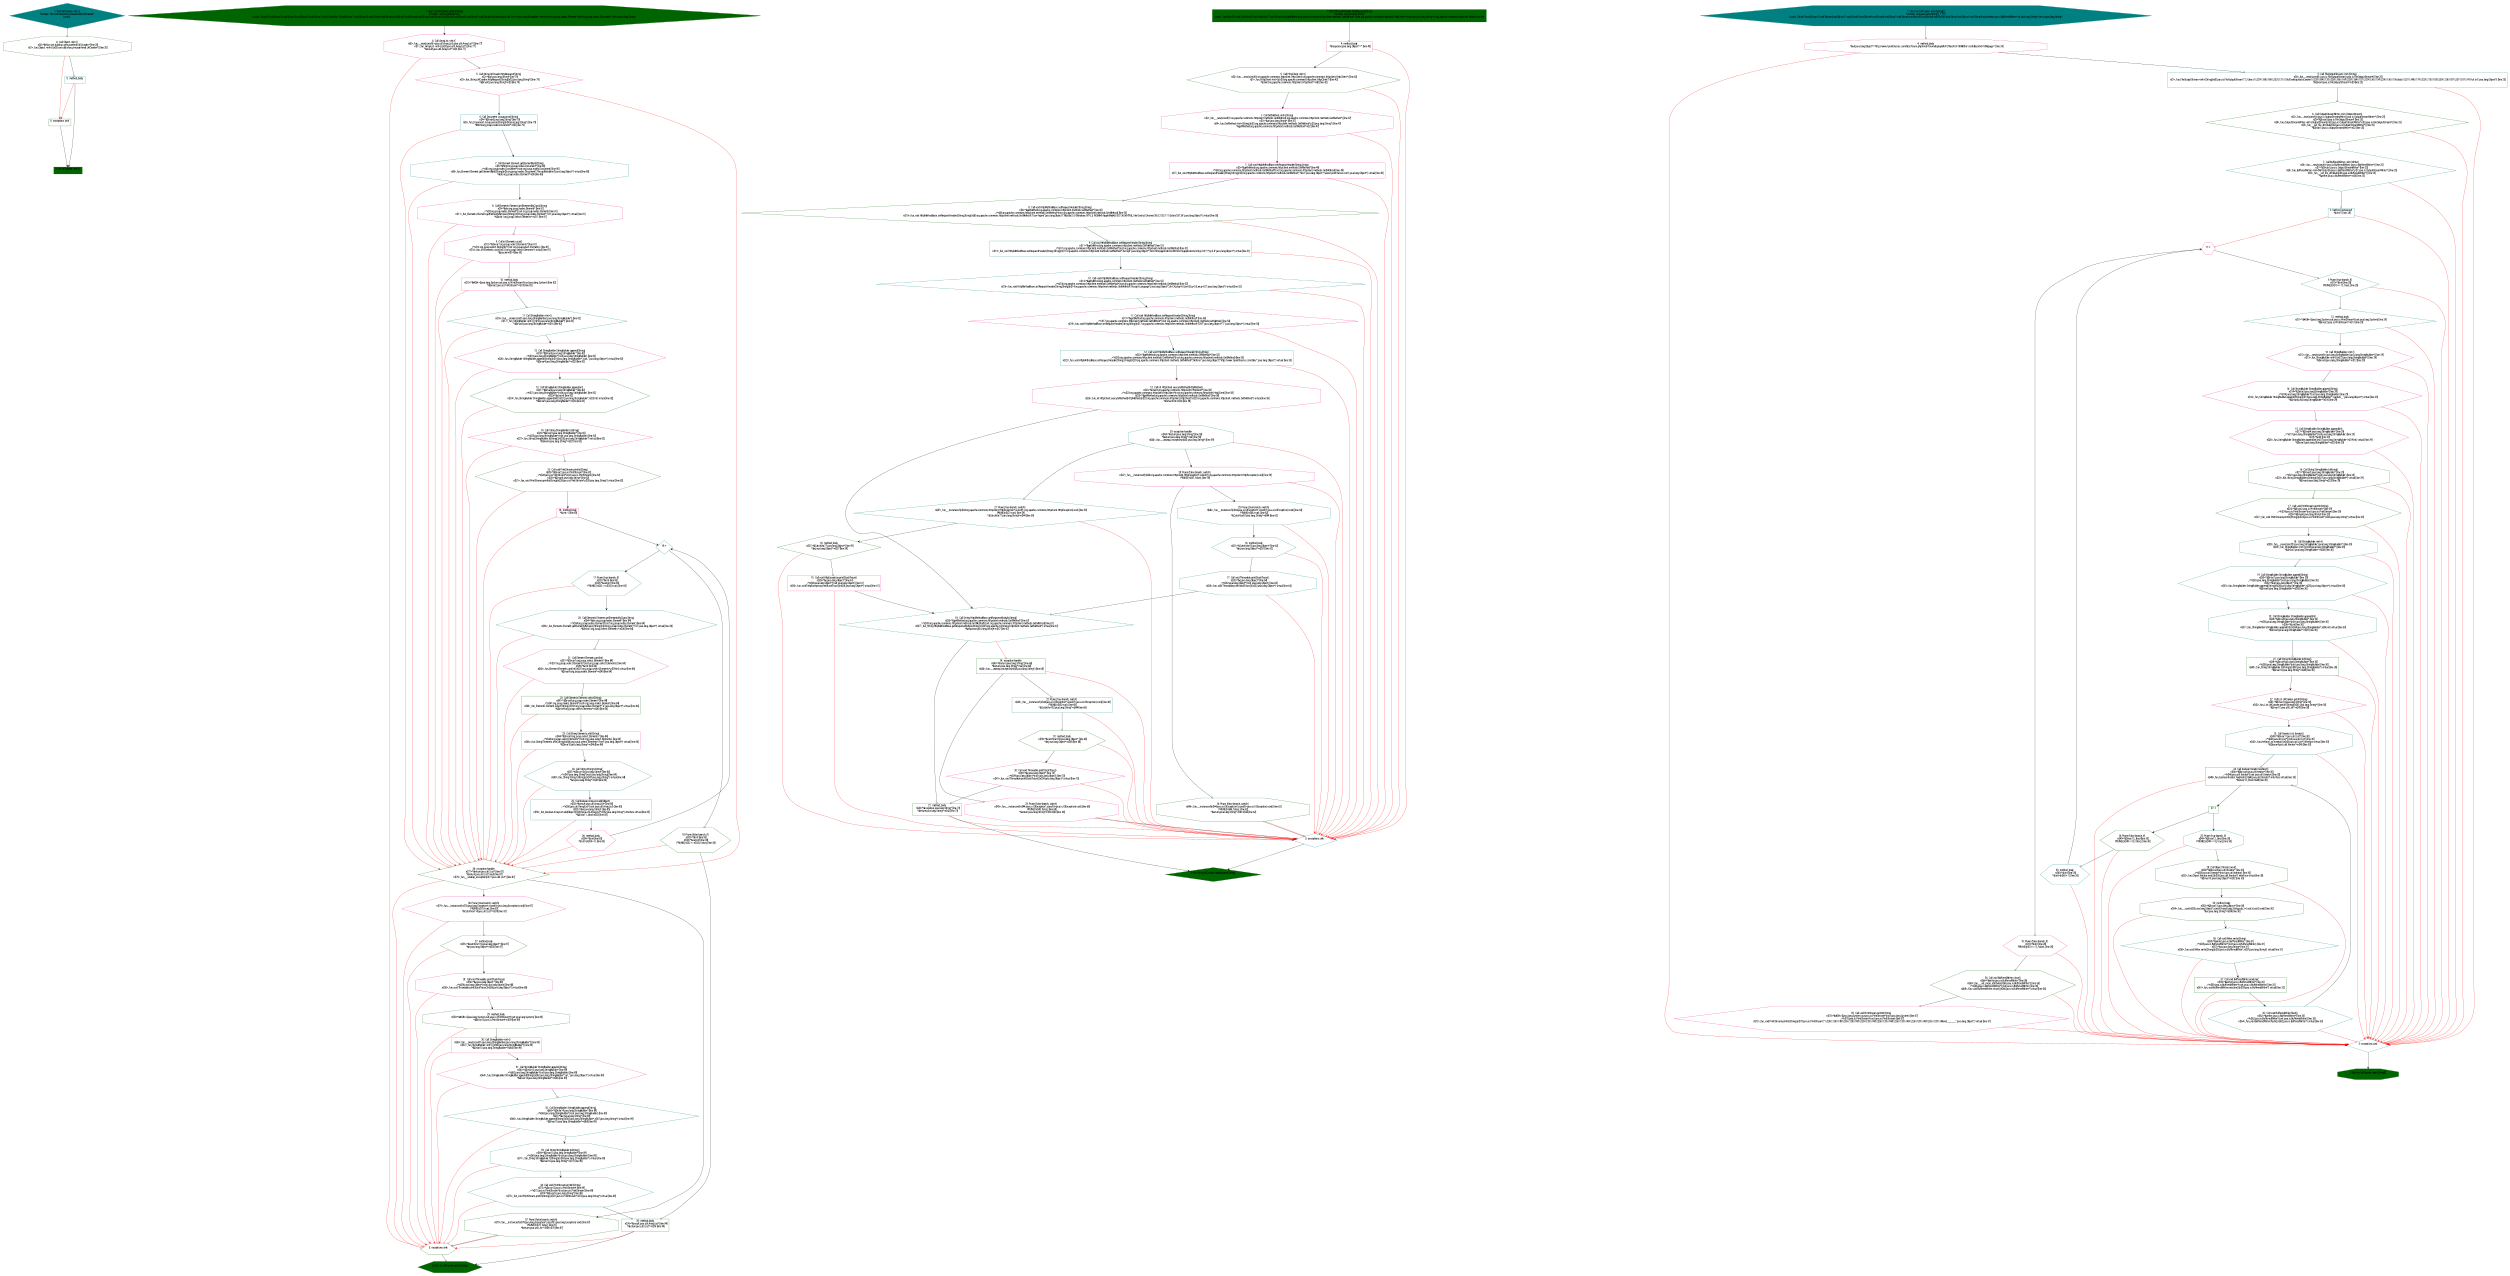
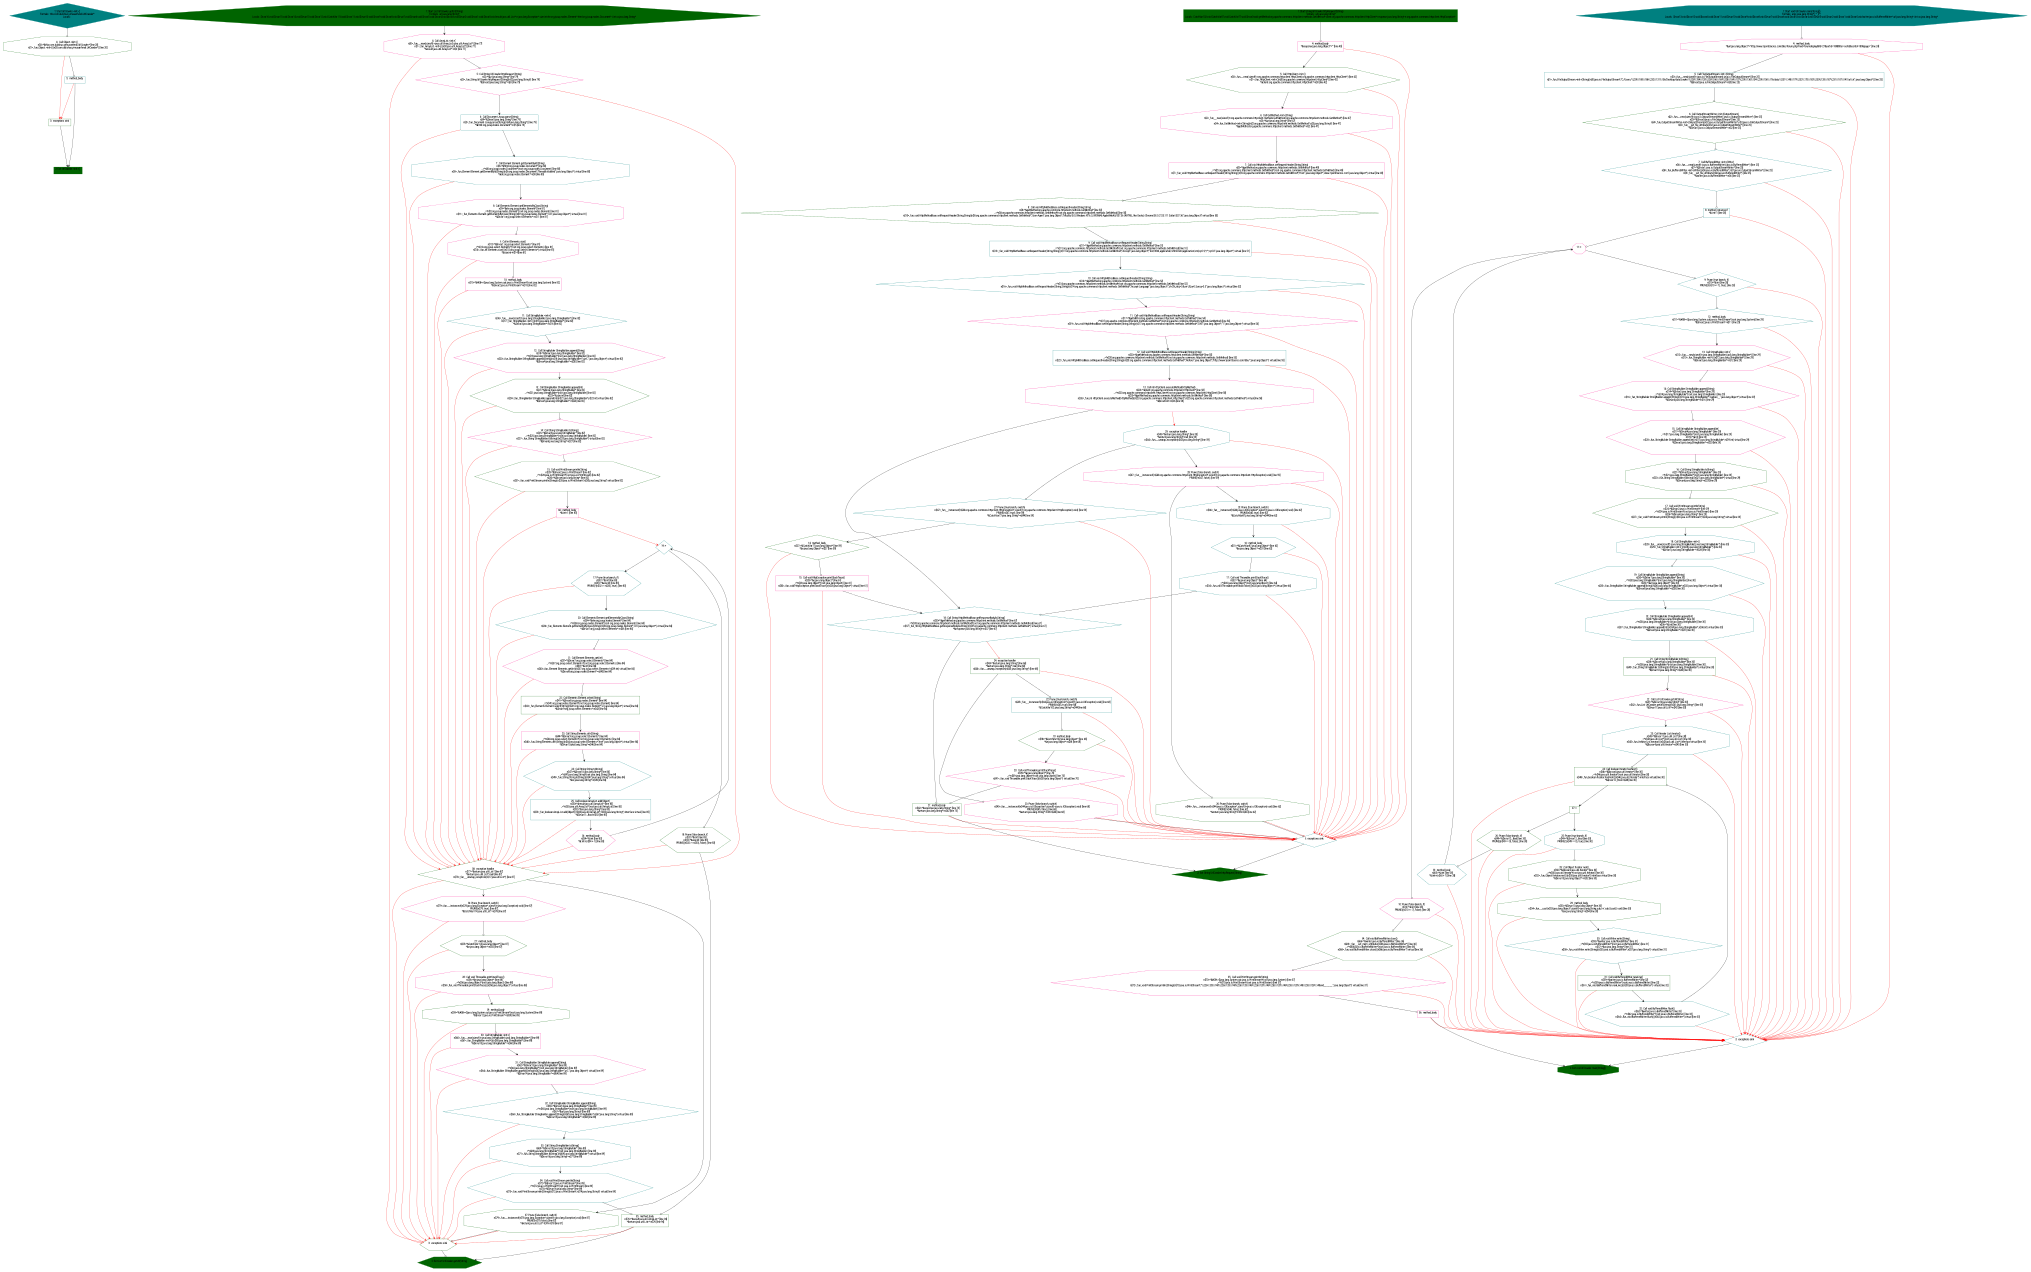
edge "8:  method_instanceof *&i:int=1 [line 28]" -> "11: +": color red -> black
node "11: +": shape hexagon -> octagon
edge "66:  method_body *&i:int=1 [line 83]" -> "19: +": color black -> red
node "36:  method_body": added
